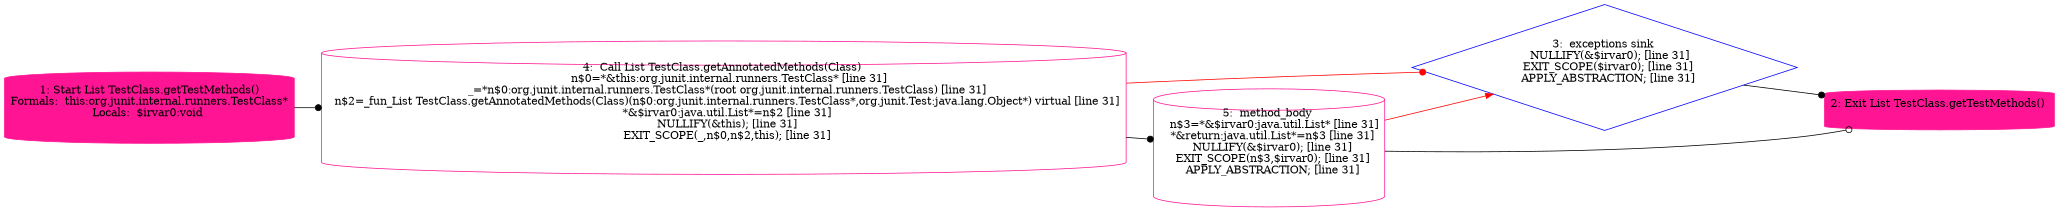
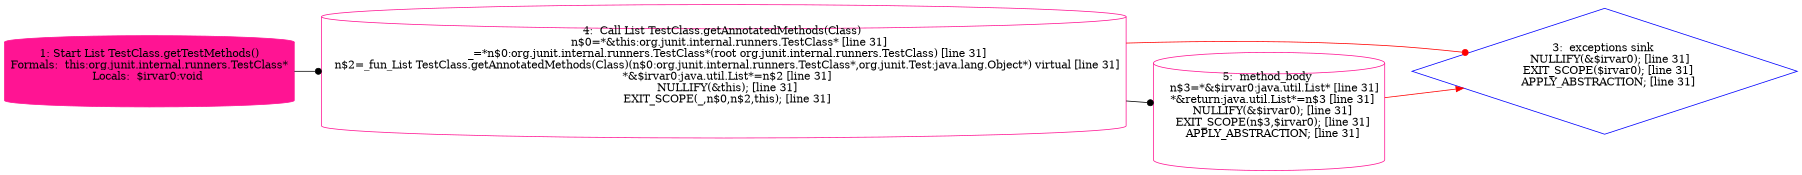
node "2: Exit List TestClass.getTestMethods()": removed
